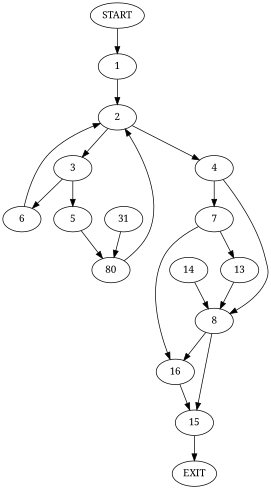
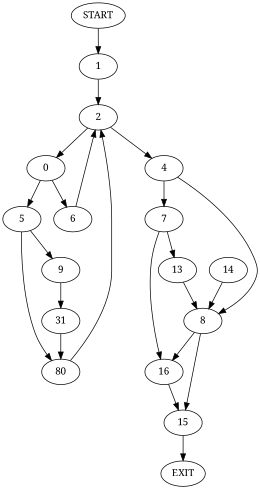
node "3": label "3" -> "0"
node "9": added
